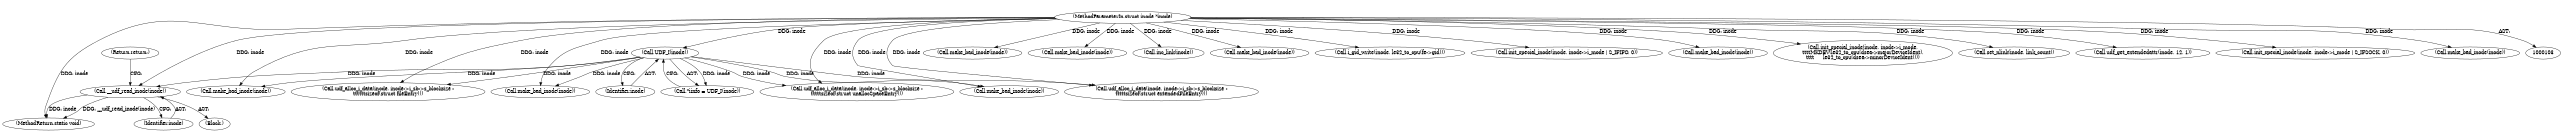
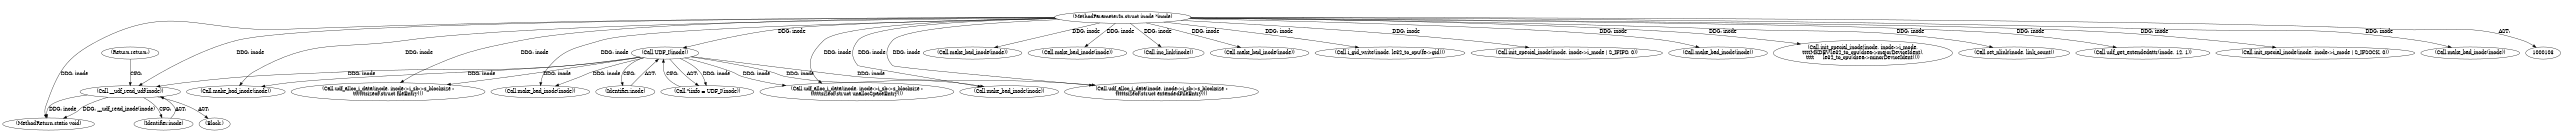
node "(Call,__udf_read_inode(inode))": label "(Call,__udf_read_inode(inode))" -> "(Call,__udf_read_udf(inode))"
